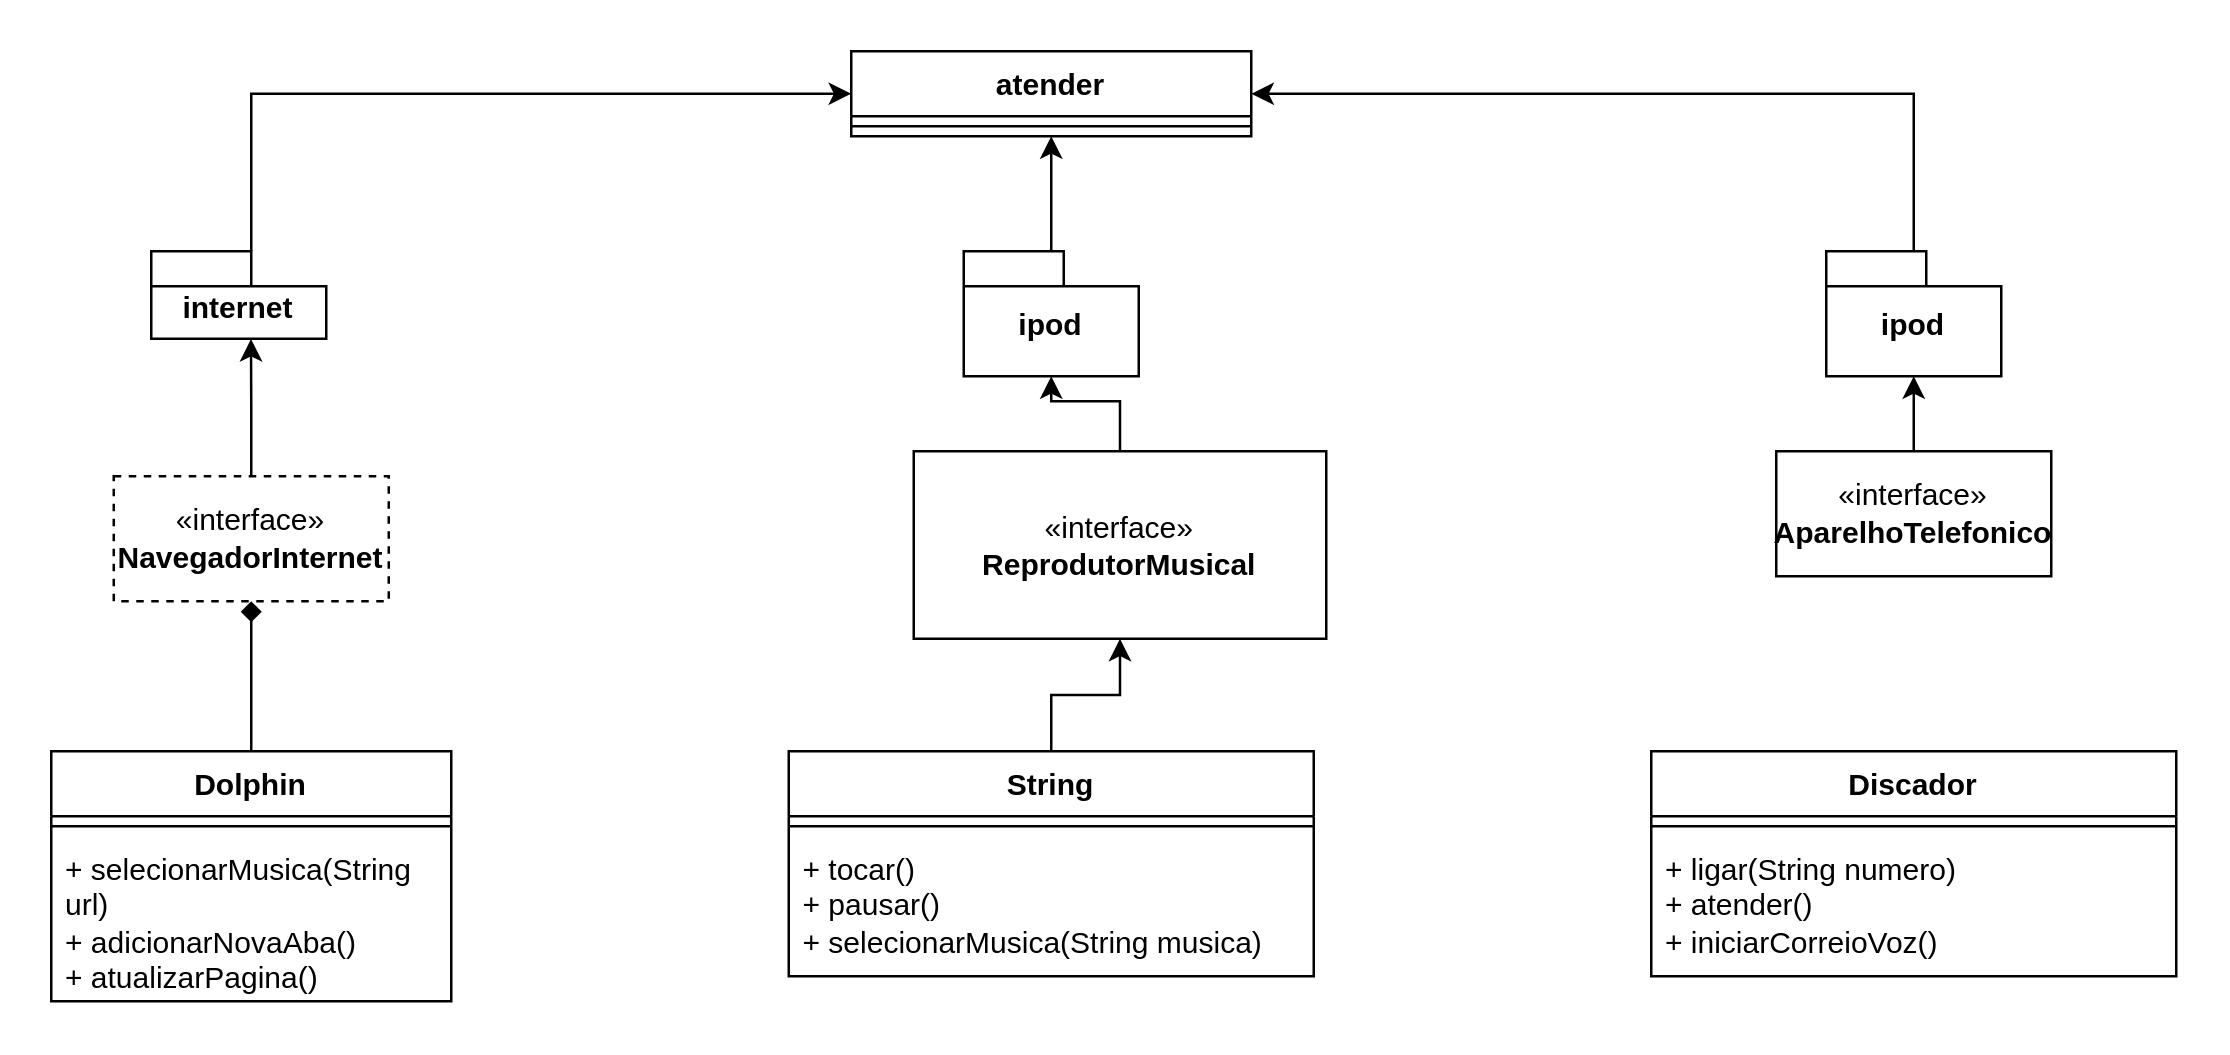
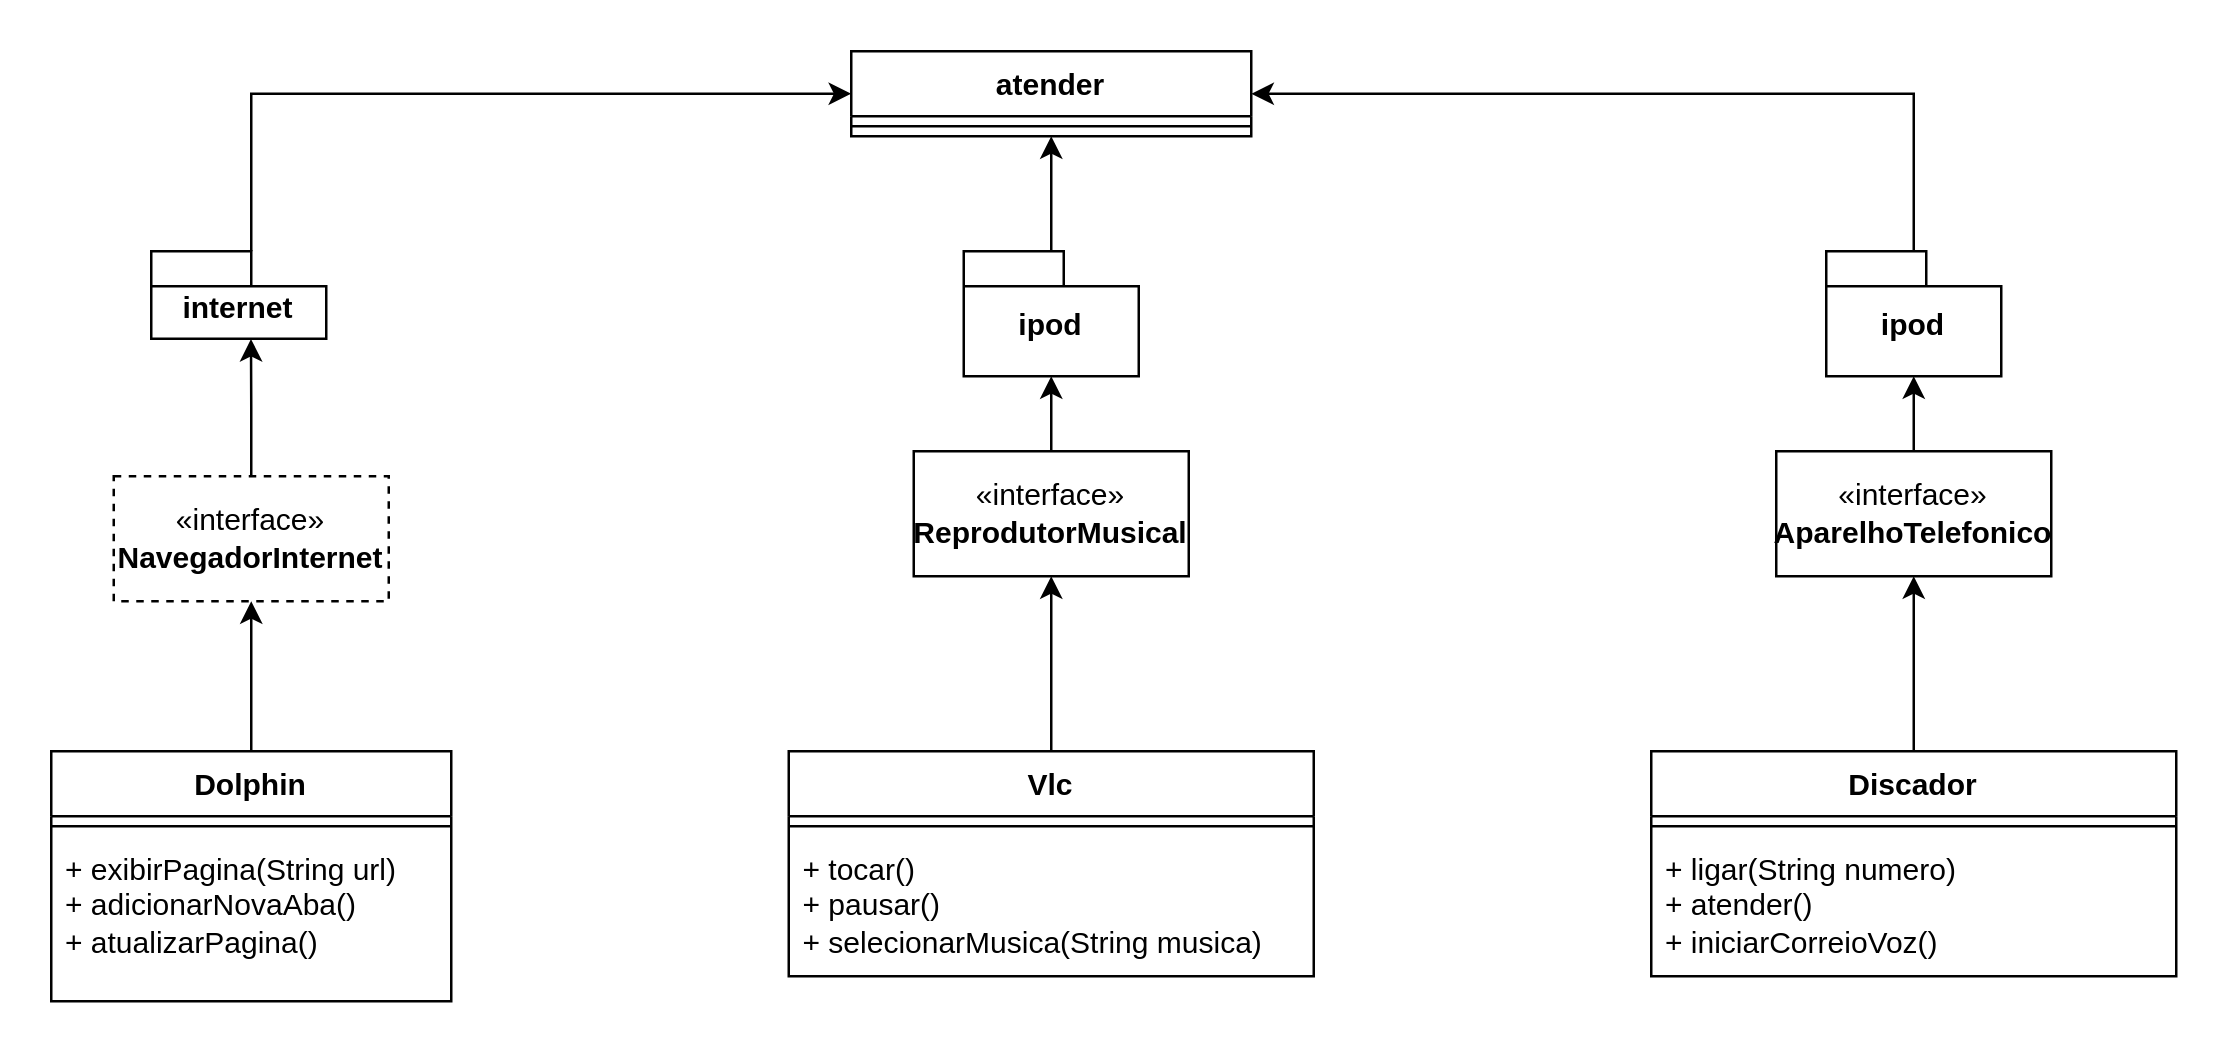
node "«interface» ReprodutorMusical": size 413x188 -> 275x125
edge "Dolphin" -> "«interface» NavegadorInternet": arrowhead diamond -> classic
edge "Discador" -> "«interface» AparelhoTelefonico": added
node "String": label "String" -> "Vlc"
node "+ selecionarMusica(String url) + adicionarNovaAba() + atualizarPagina()": label "+ selecionarMusica(String url) + adicionarNovaAba() + atualizarPagina()" -> "+ exibirPagina(String url) + adicionarNovaAba() + atualizarPagina()"
